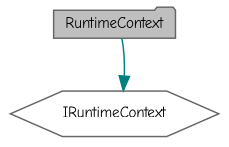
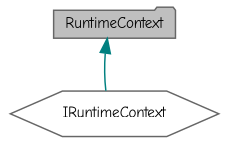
edge "RuntimeContext" -> "IRuntimeContext": reversed
